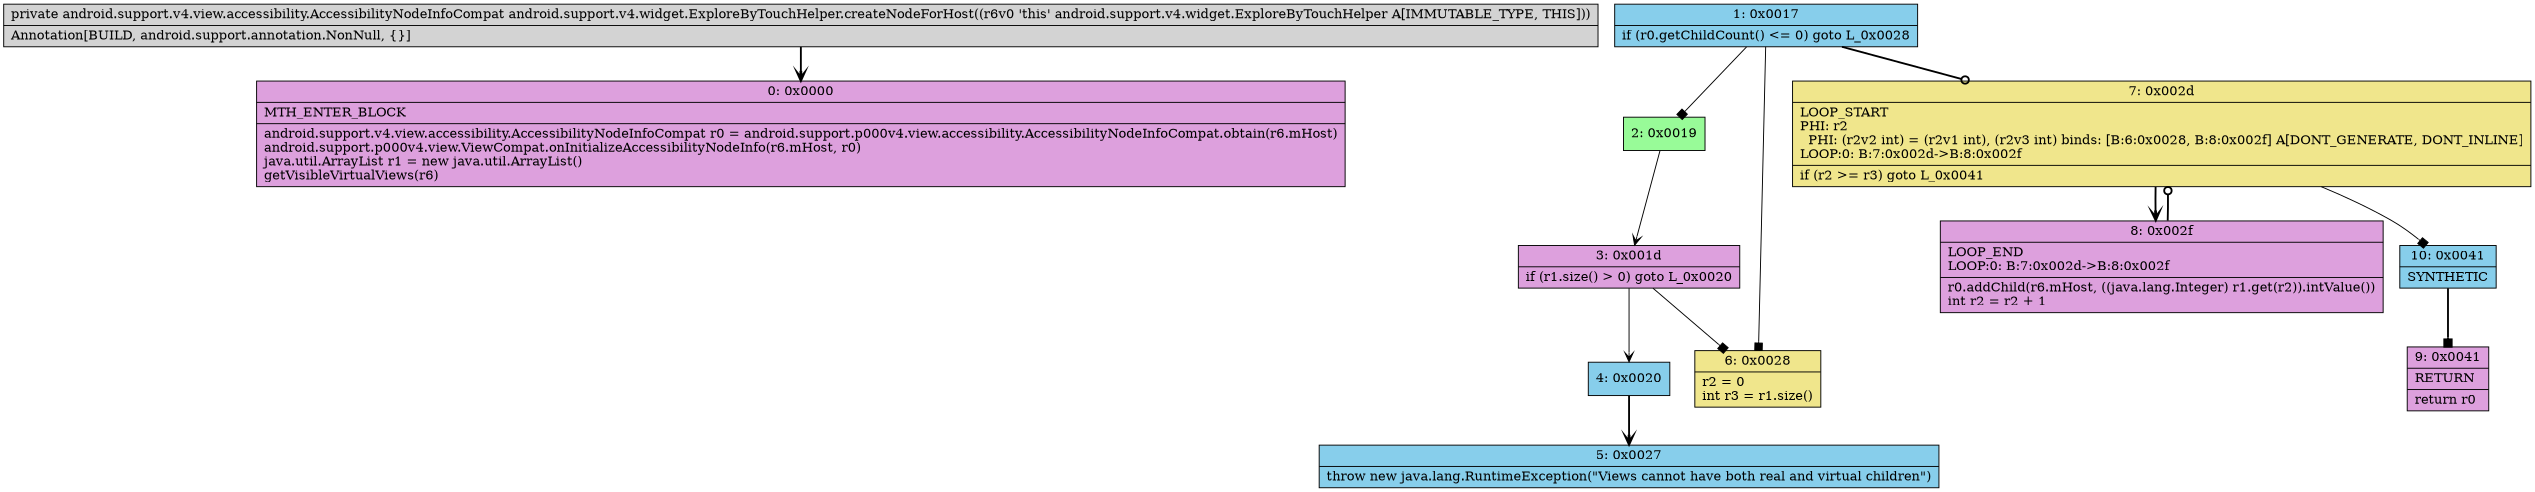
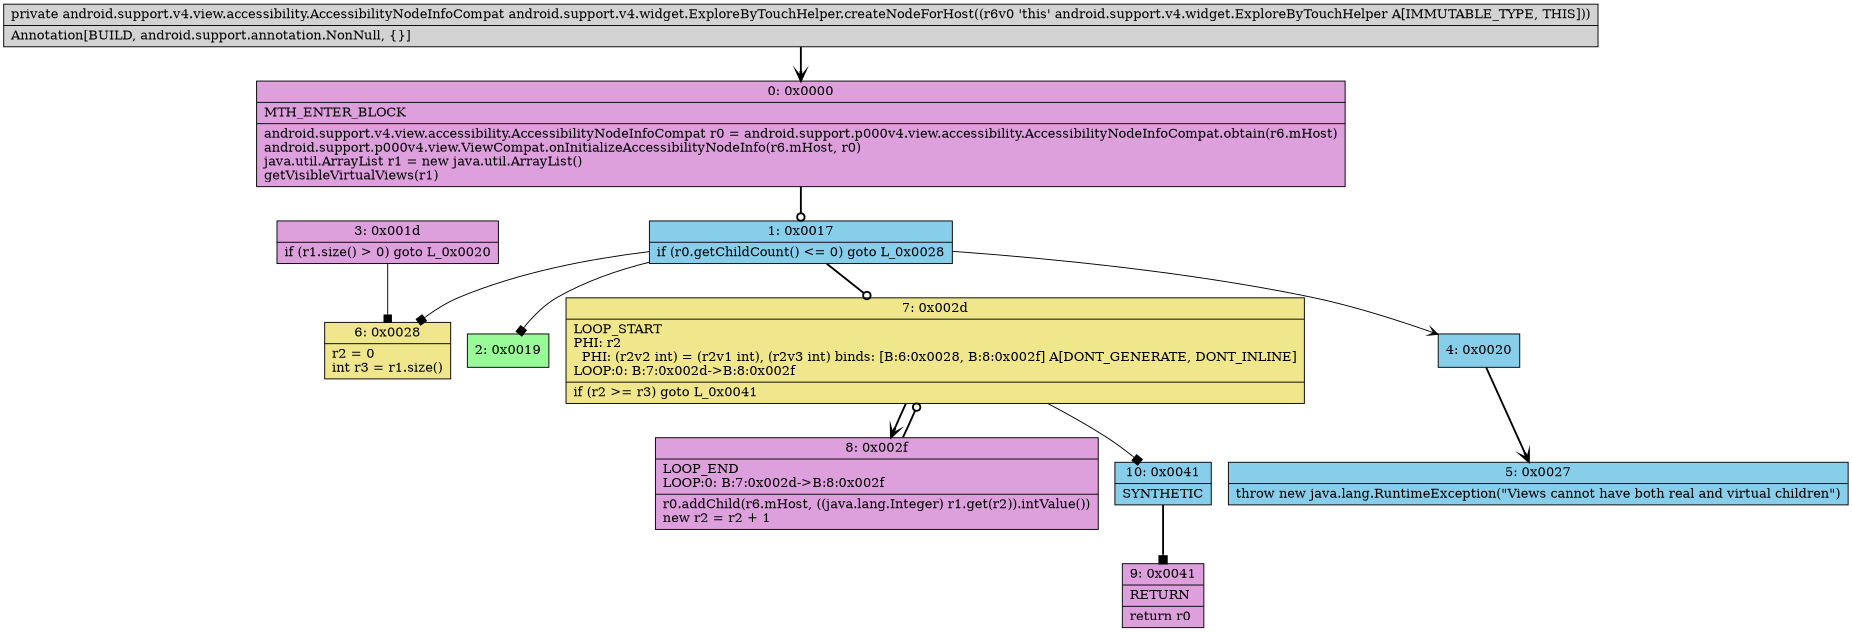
node "0: 0x0000": text "getVisibleVirtualViews(r6)" -> "getVisibleVirtualViews(r1)"
edge "2: 0x0019" -> "3: 0x001d": removed
edge "0: 0x0000" -> "1: 0x0017": added
node "8: 0x002f": text "int r2 = r2 + 1" -> "new r2 = r2 + 1"
edge "3: 0x001d" -> "4: 0x0020": now "1: 0x0017" -> "4: 0x0020"
